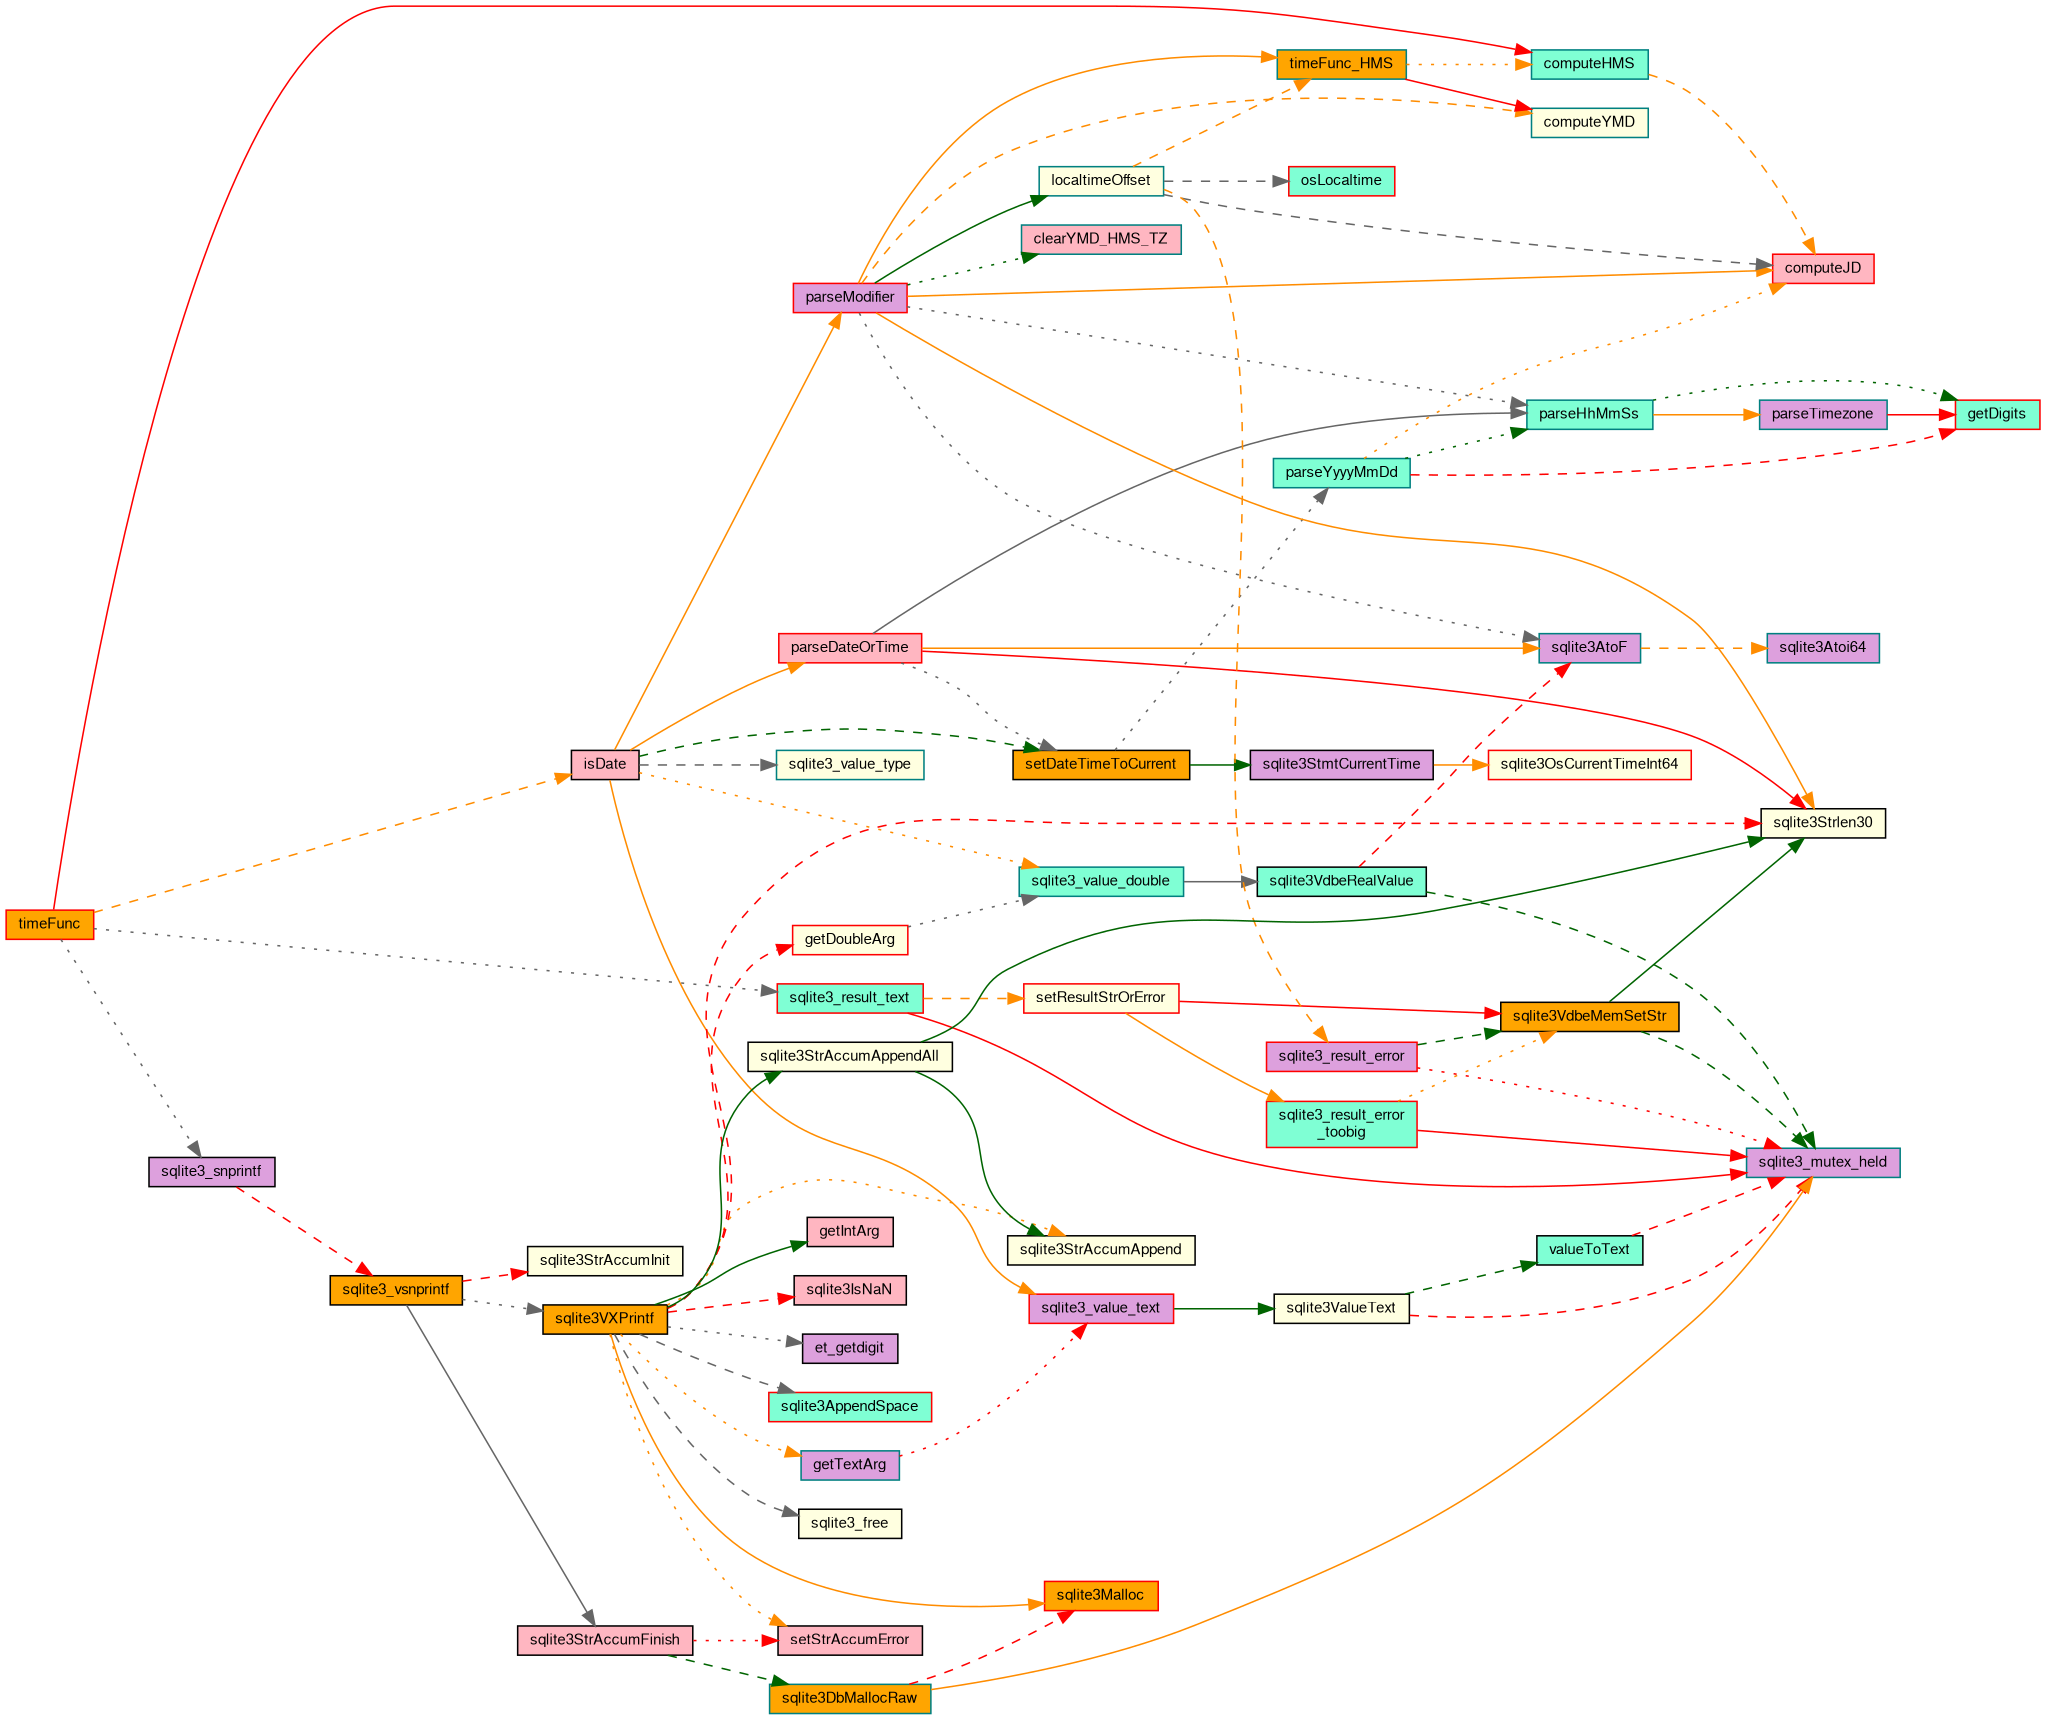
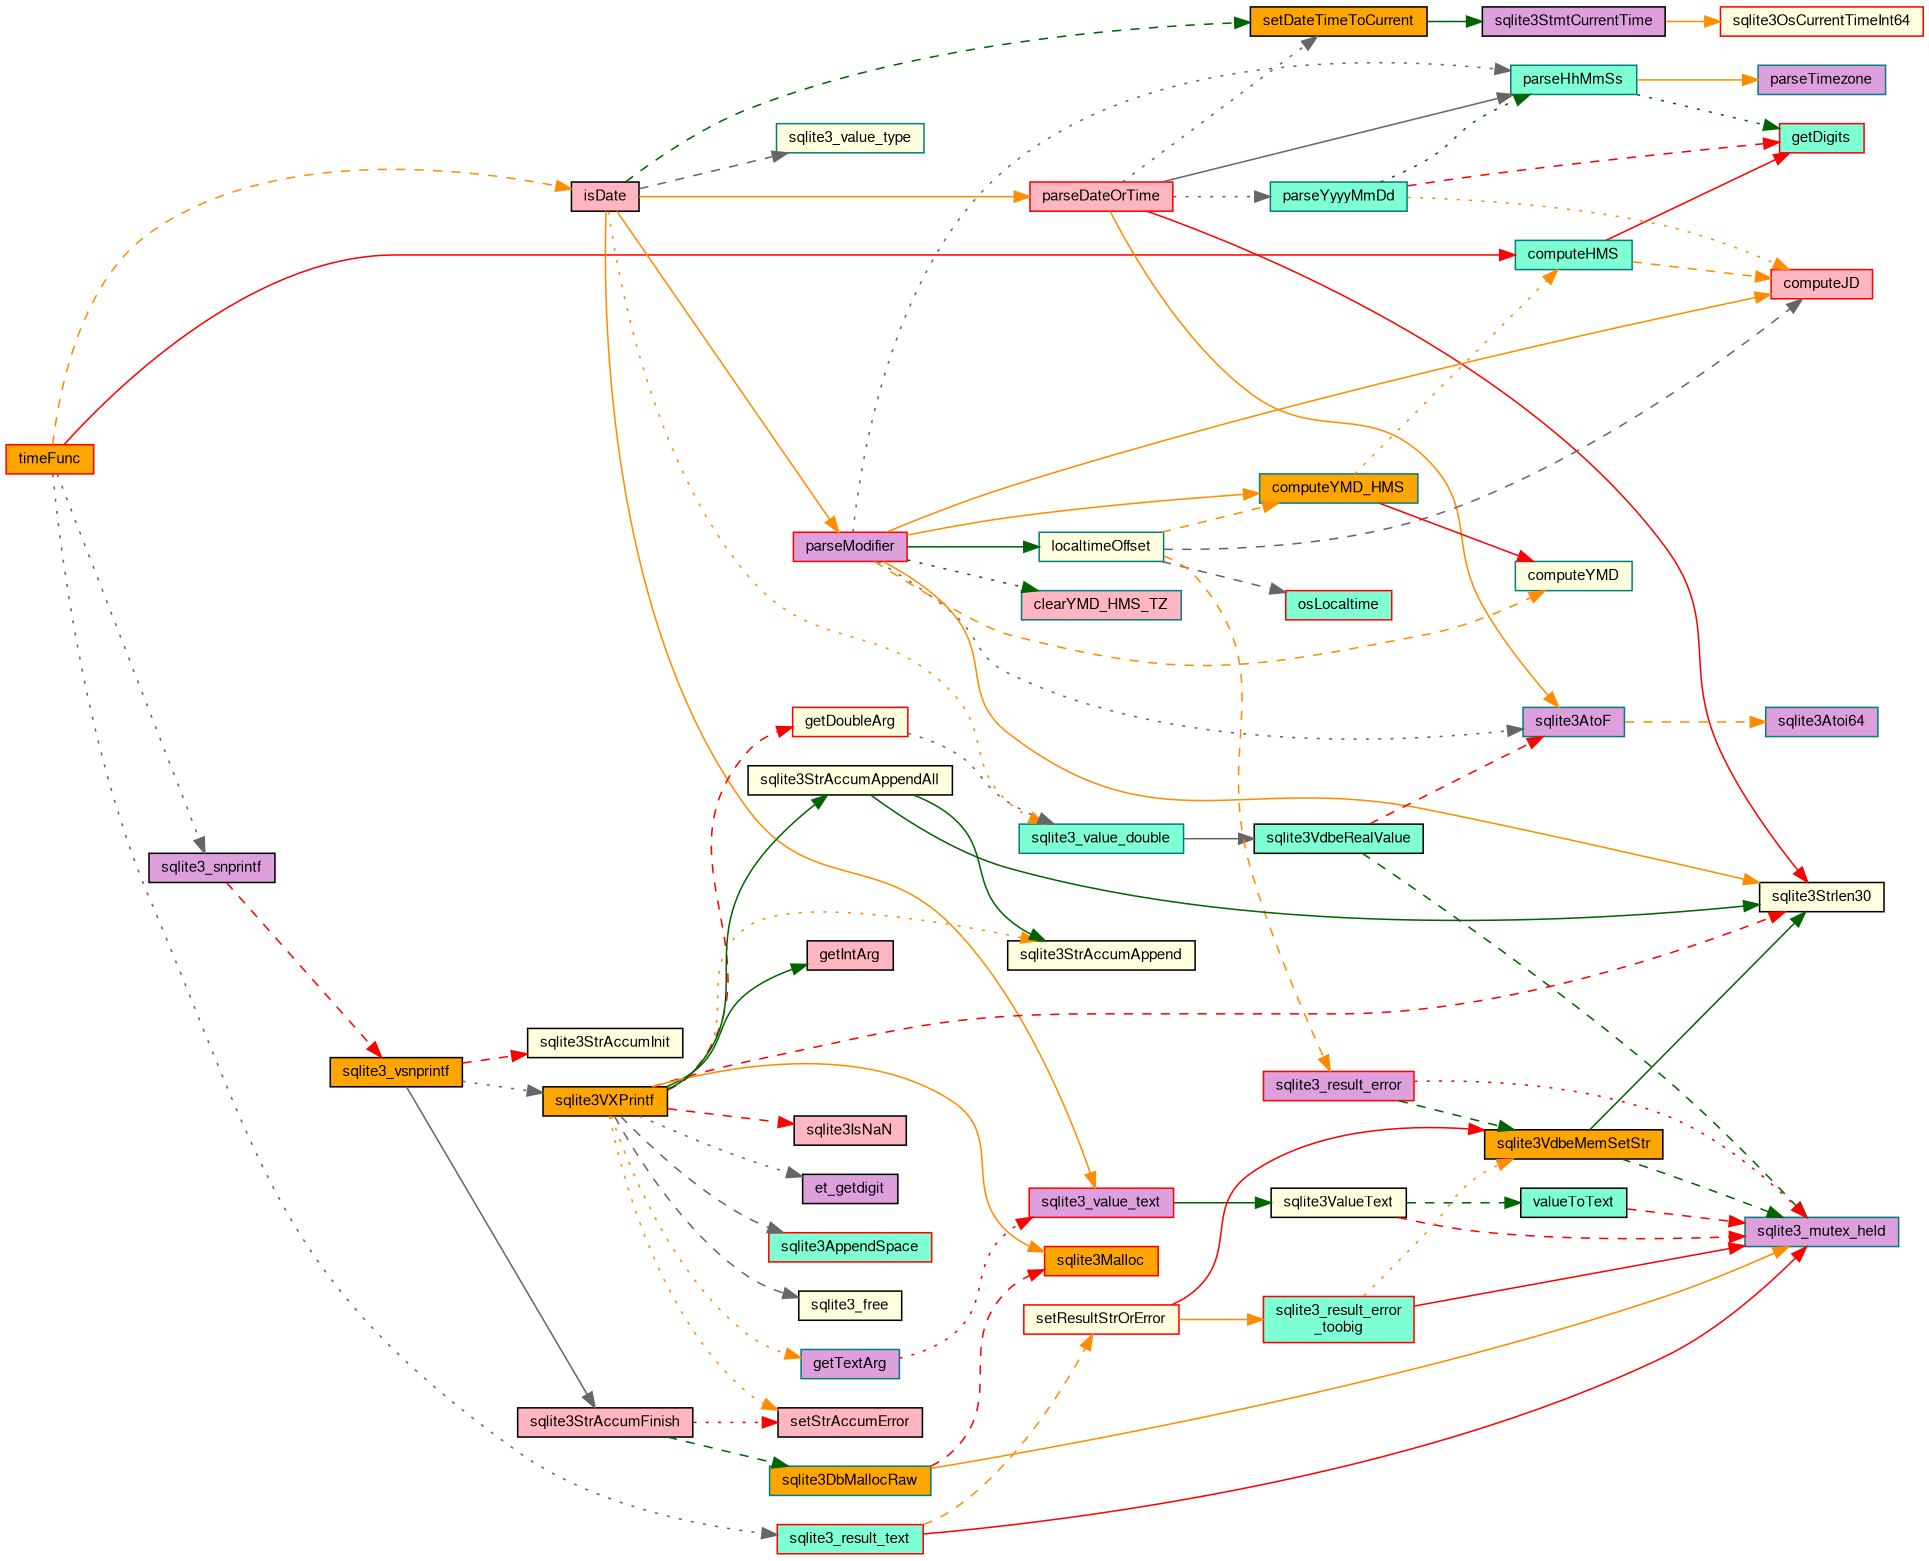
node "timeFunc_HMS": label "timeFunc_HMS" -> "computeYMD_HMS"
edge "parseTimezone" -> "getDigits": now "computeHMS" -> "getDigits"
edge "setDateTimeToCurrent" -> "parseYyyyMmDd": now "parseDateOrTime" -> "parseYyyyMmDd"
